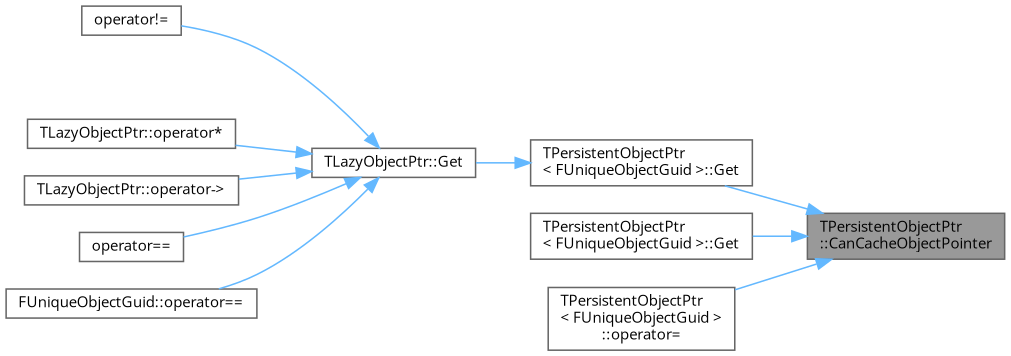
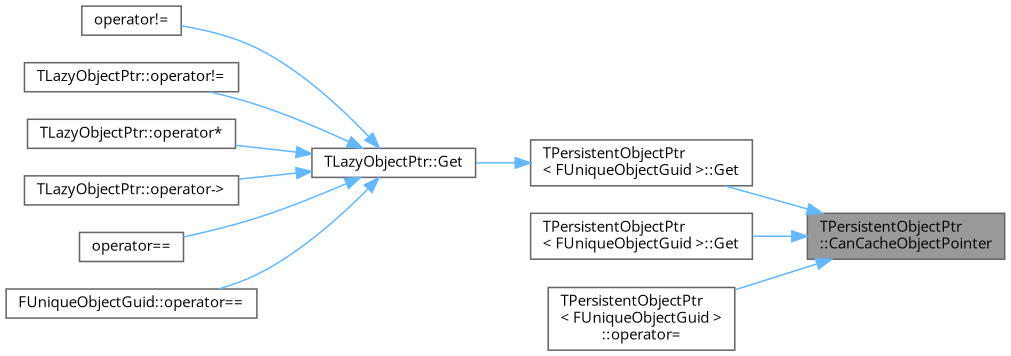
node "TLazyObjectPtr::operator!=": added
